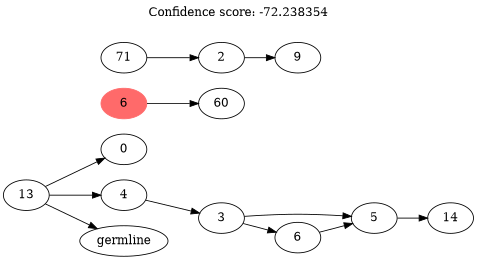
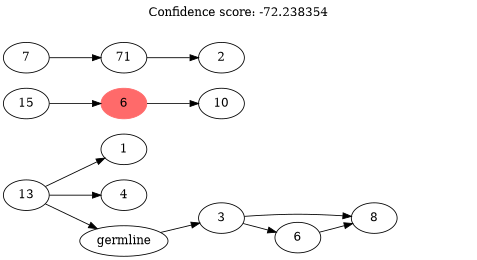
node "7": added
node "9": removed
node "15": added
node "60": label "60" -> "10"
node "0": label "0" -> "1"
edge "4" -> "3": now "germline" -> "3"
node "5": label "5" -> "8"
node "14": removed
